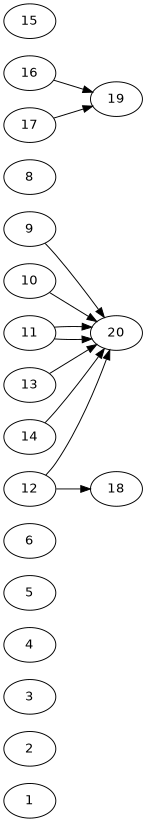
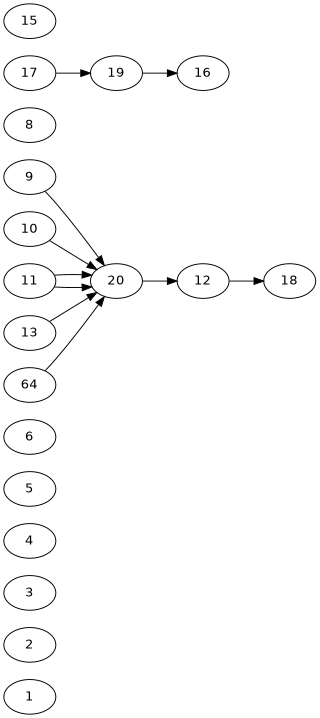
edge "16" -> "19": reversed
edge "12" -> "20": reversed
node "14": label "14" -> "64"
